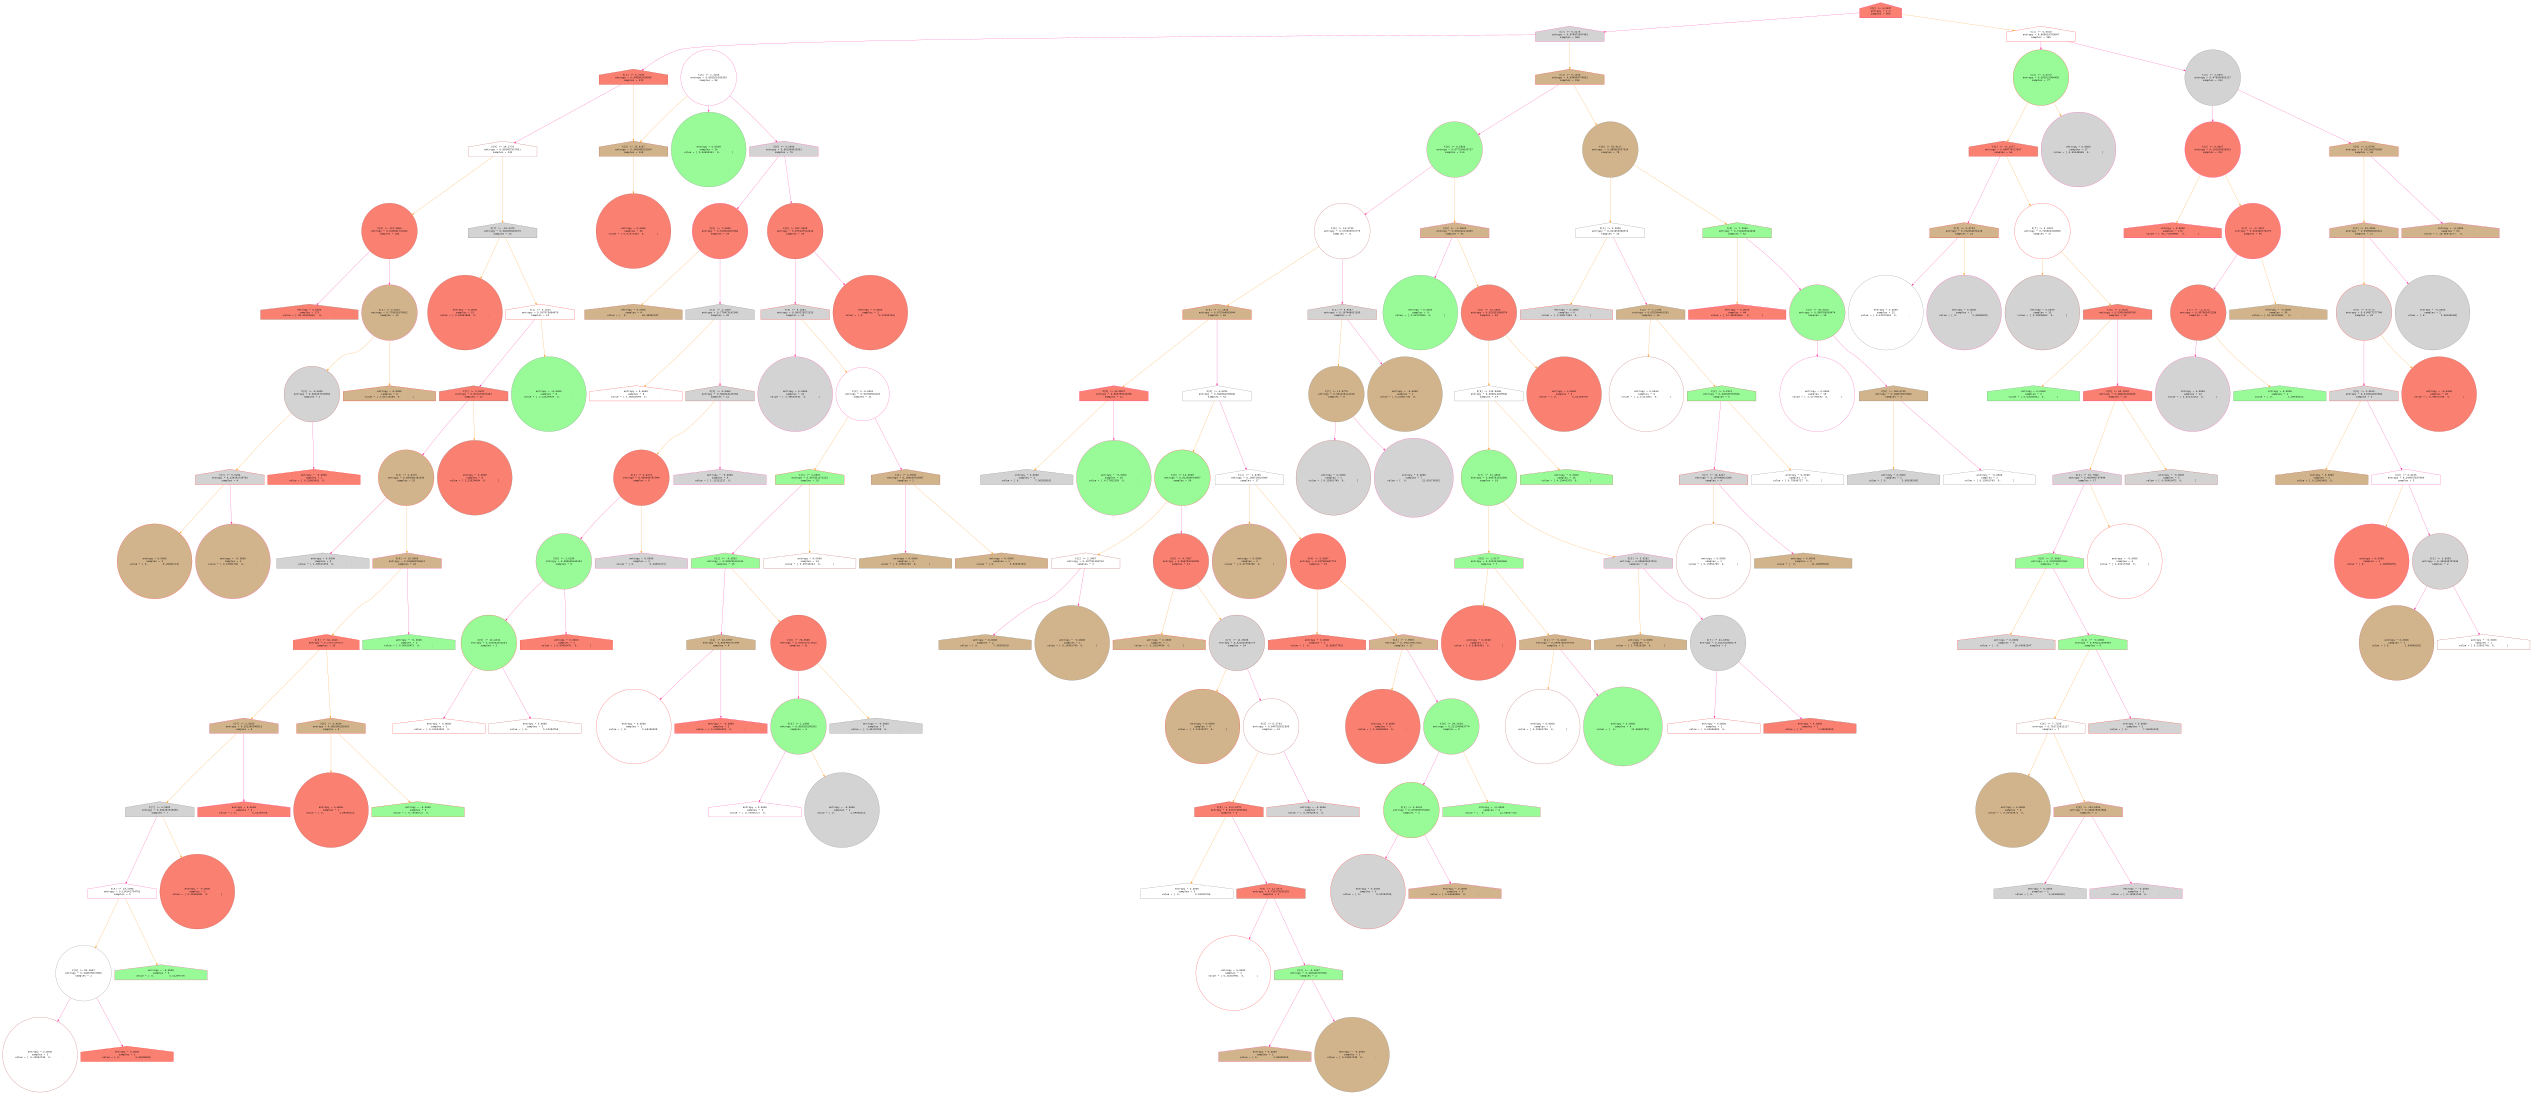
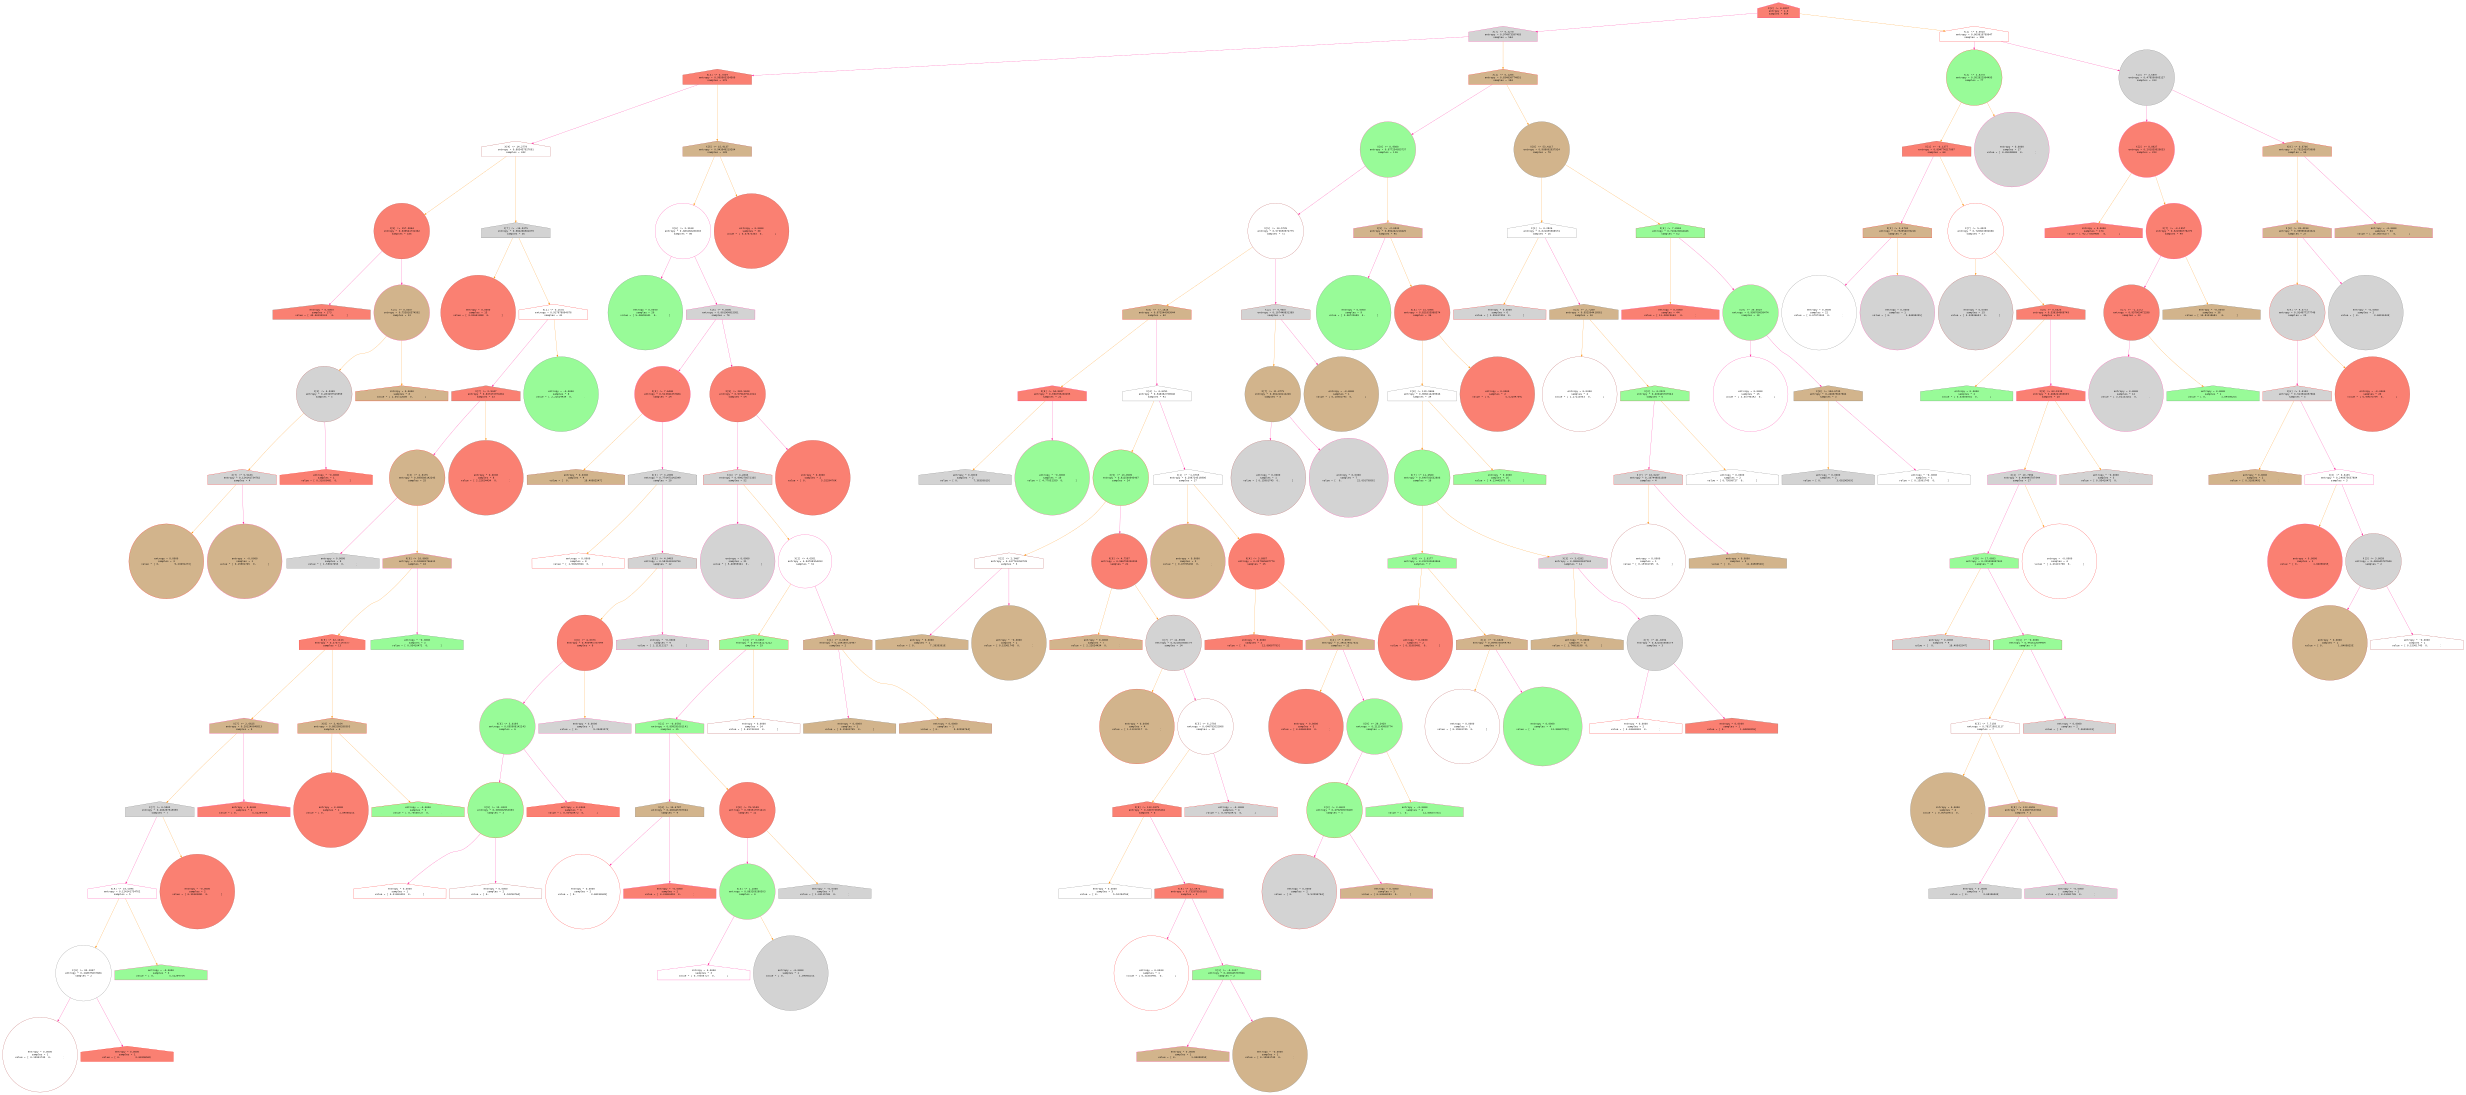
edge "X[6] <= 2.3108 entropy = 0.883260280303 samples = 98" -> "X[5] <= 15.9137 entropy = 0.943946219204 samples = 128": reversed
